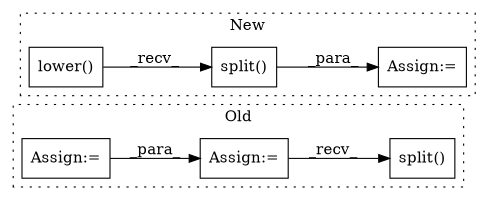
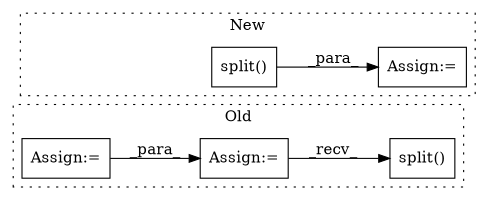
node "lower()": removed
